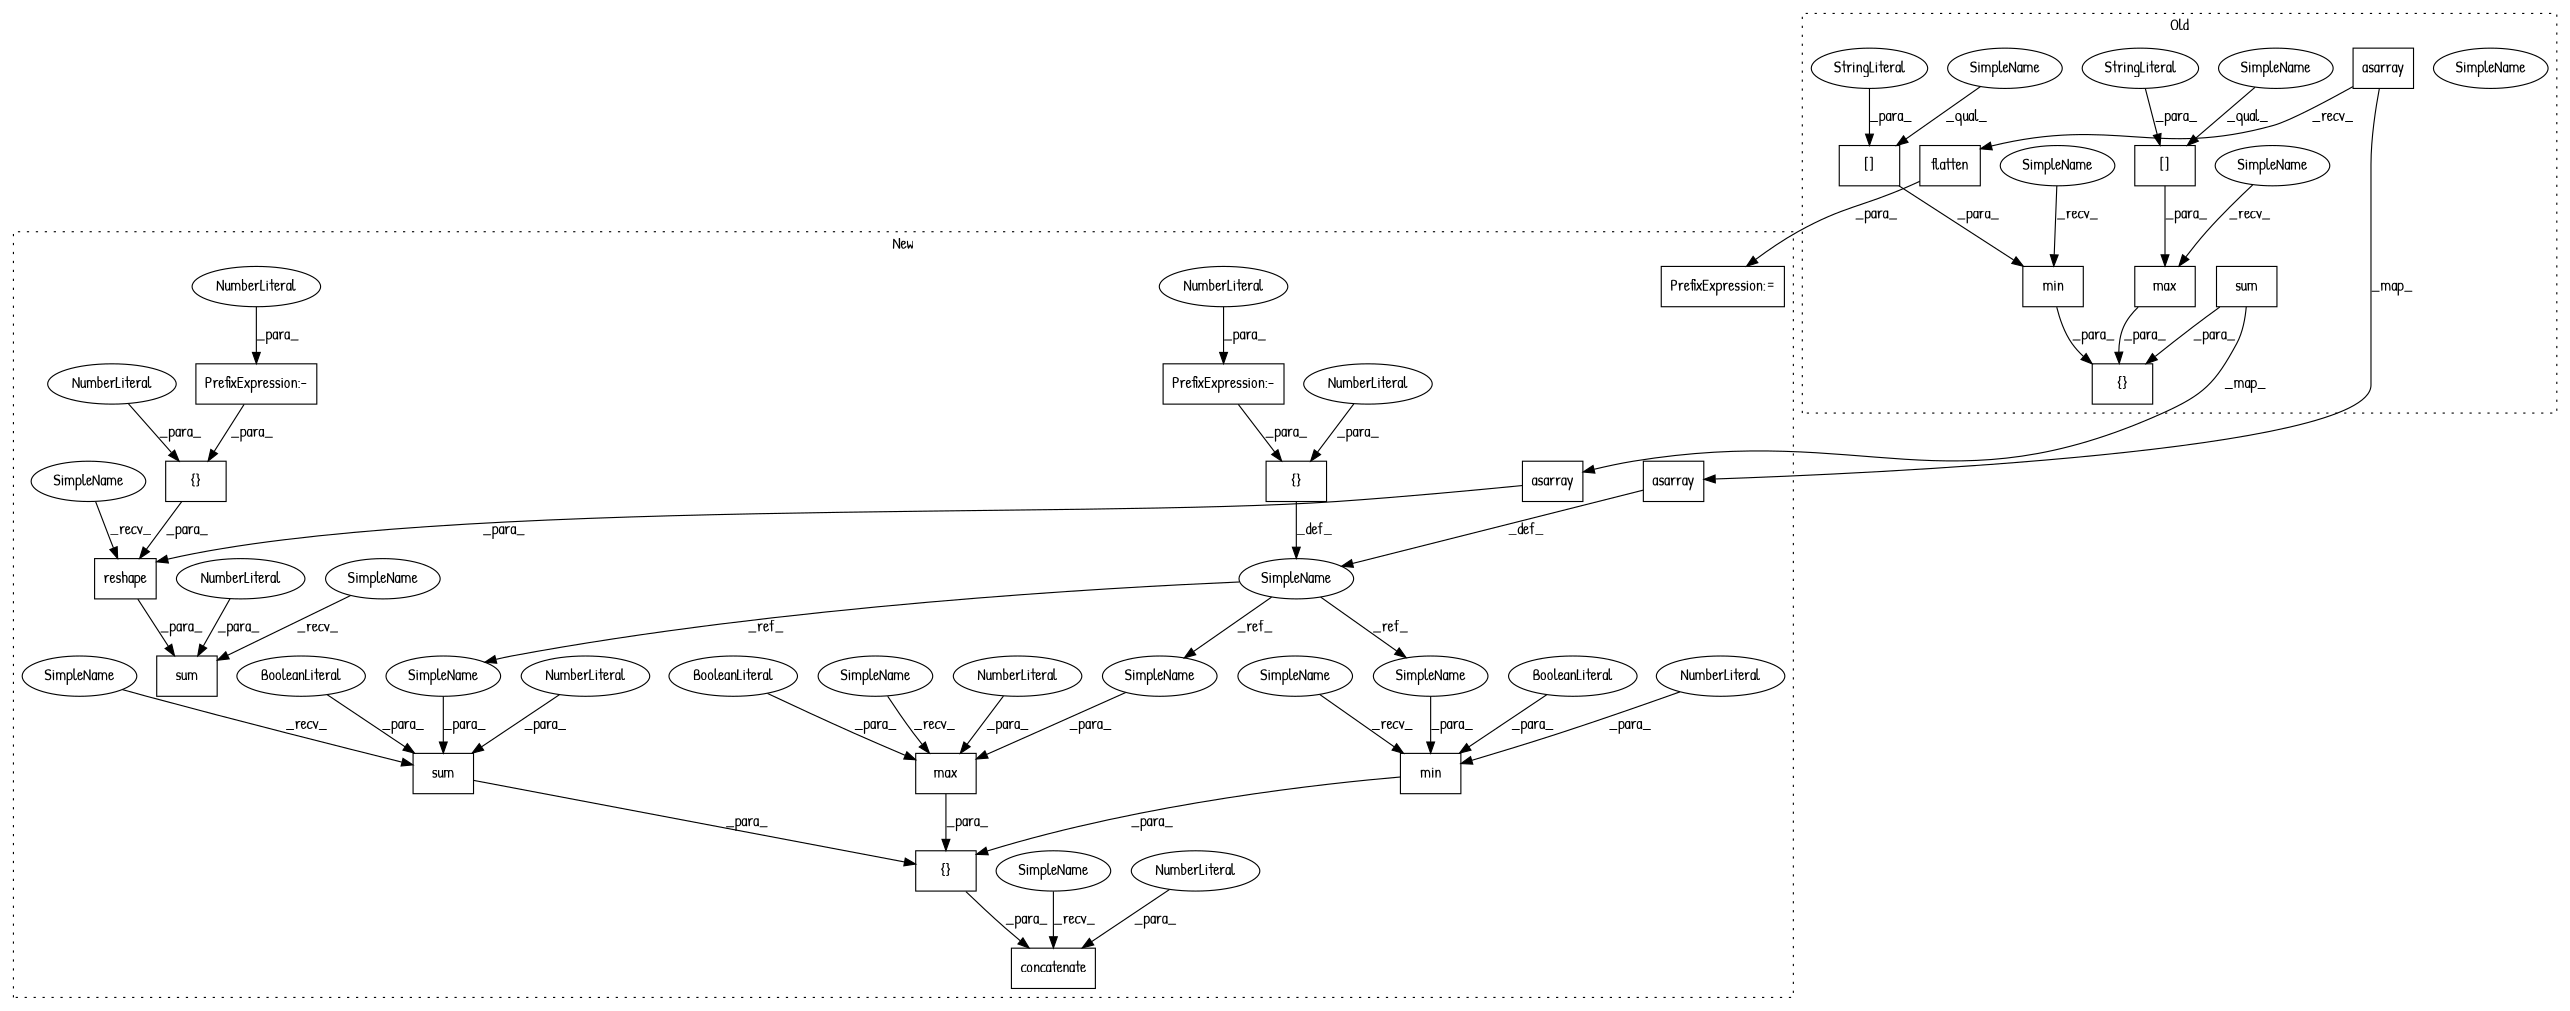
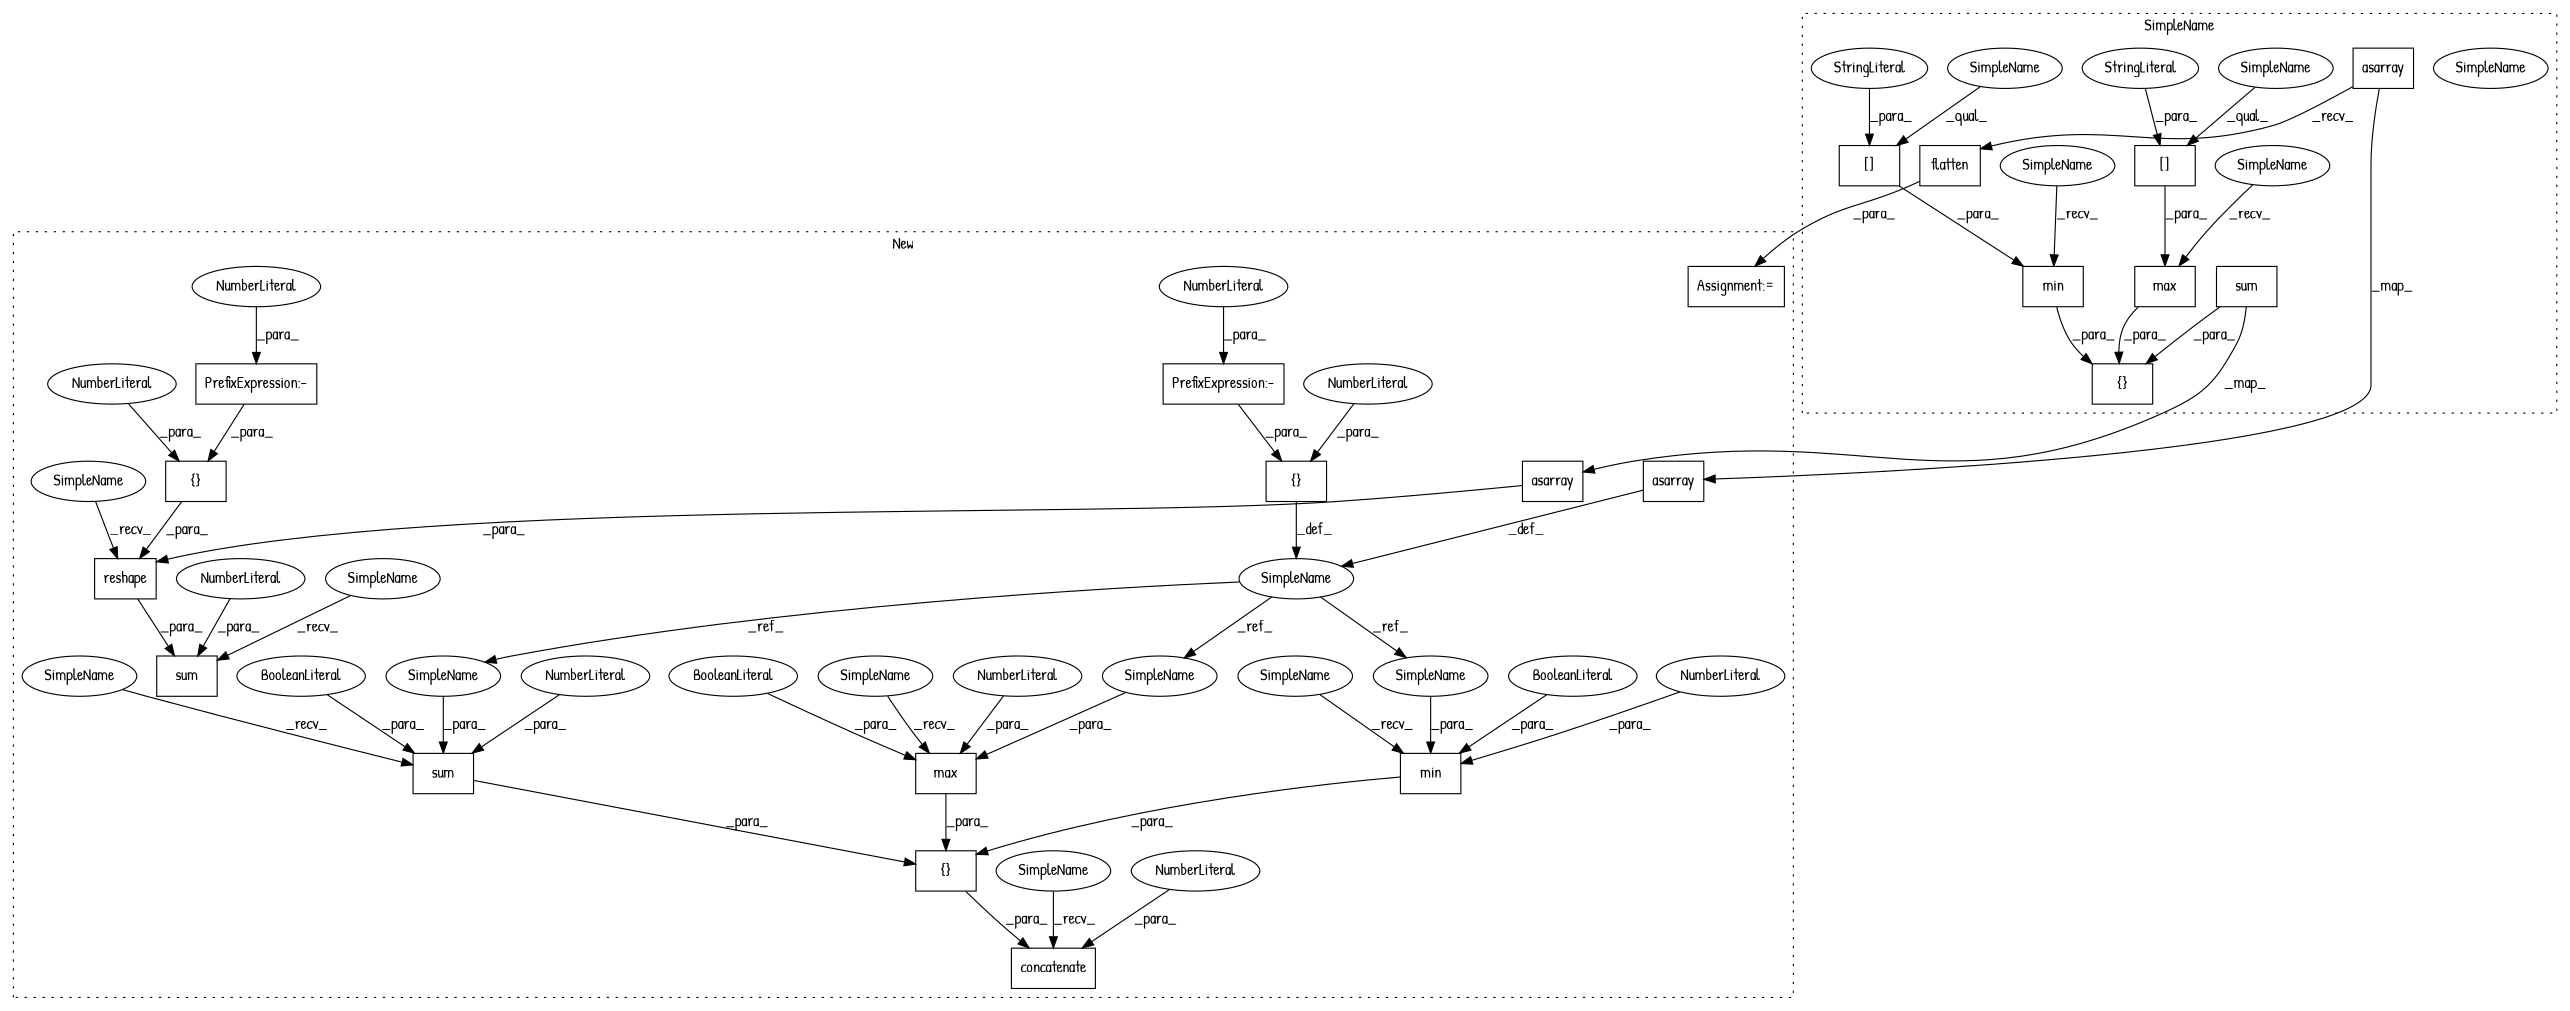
cluster "Old": label "Old" -> "SimpleName"
node "PrefixExpression:=": label "PrefixExpression:=" -> "Assignment:="
